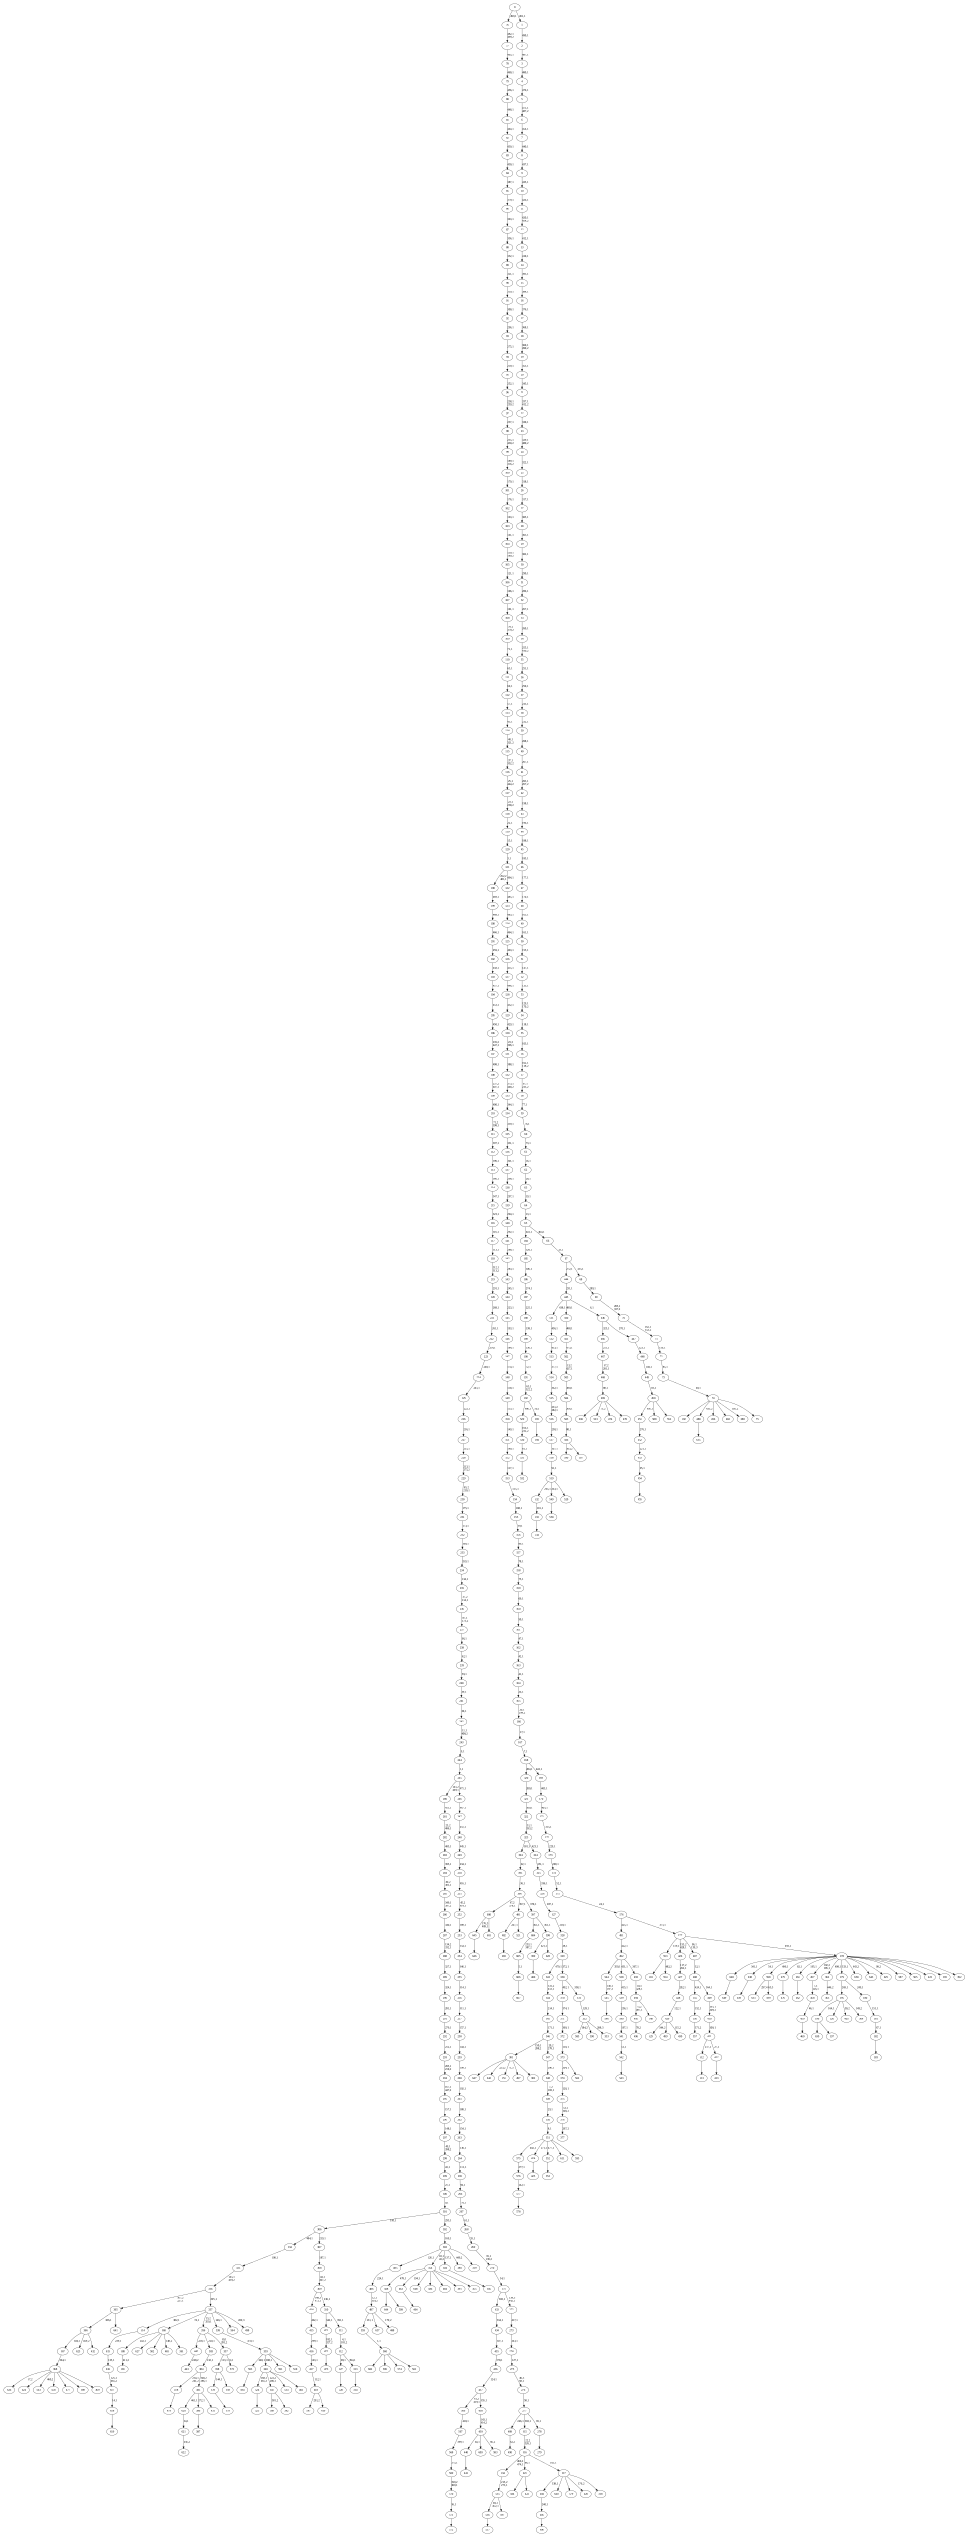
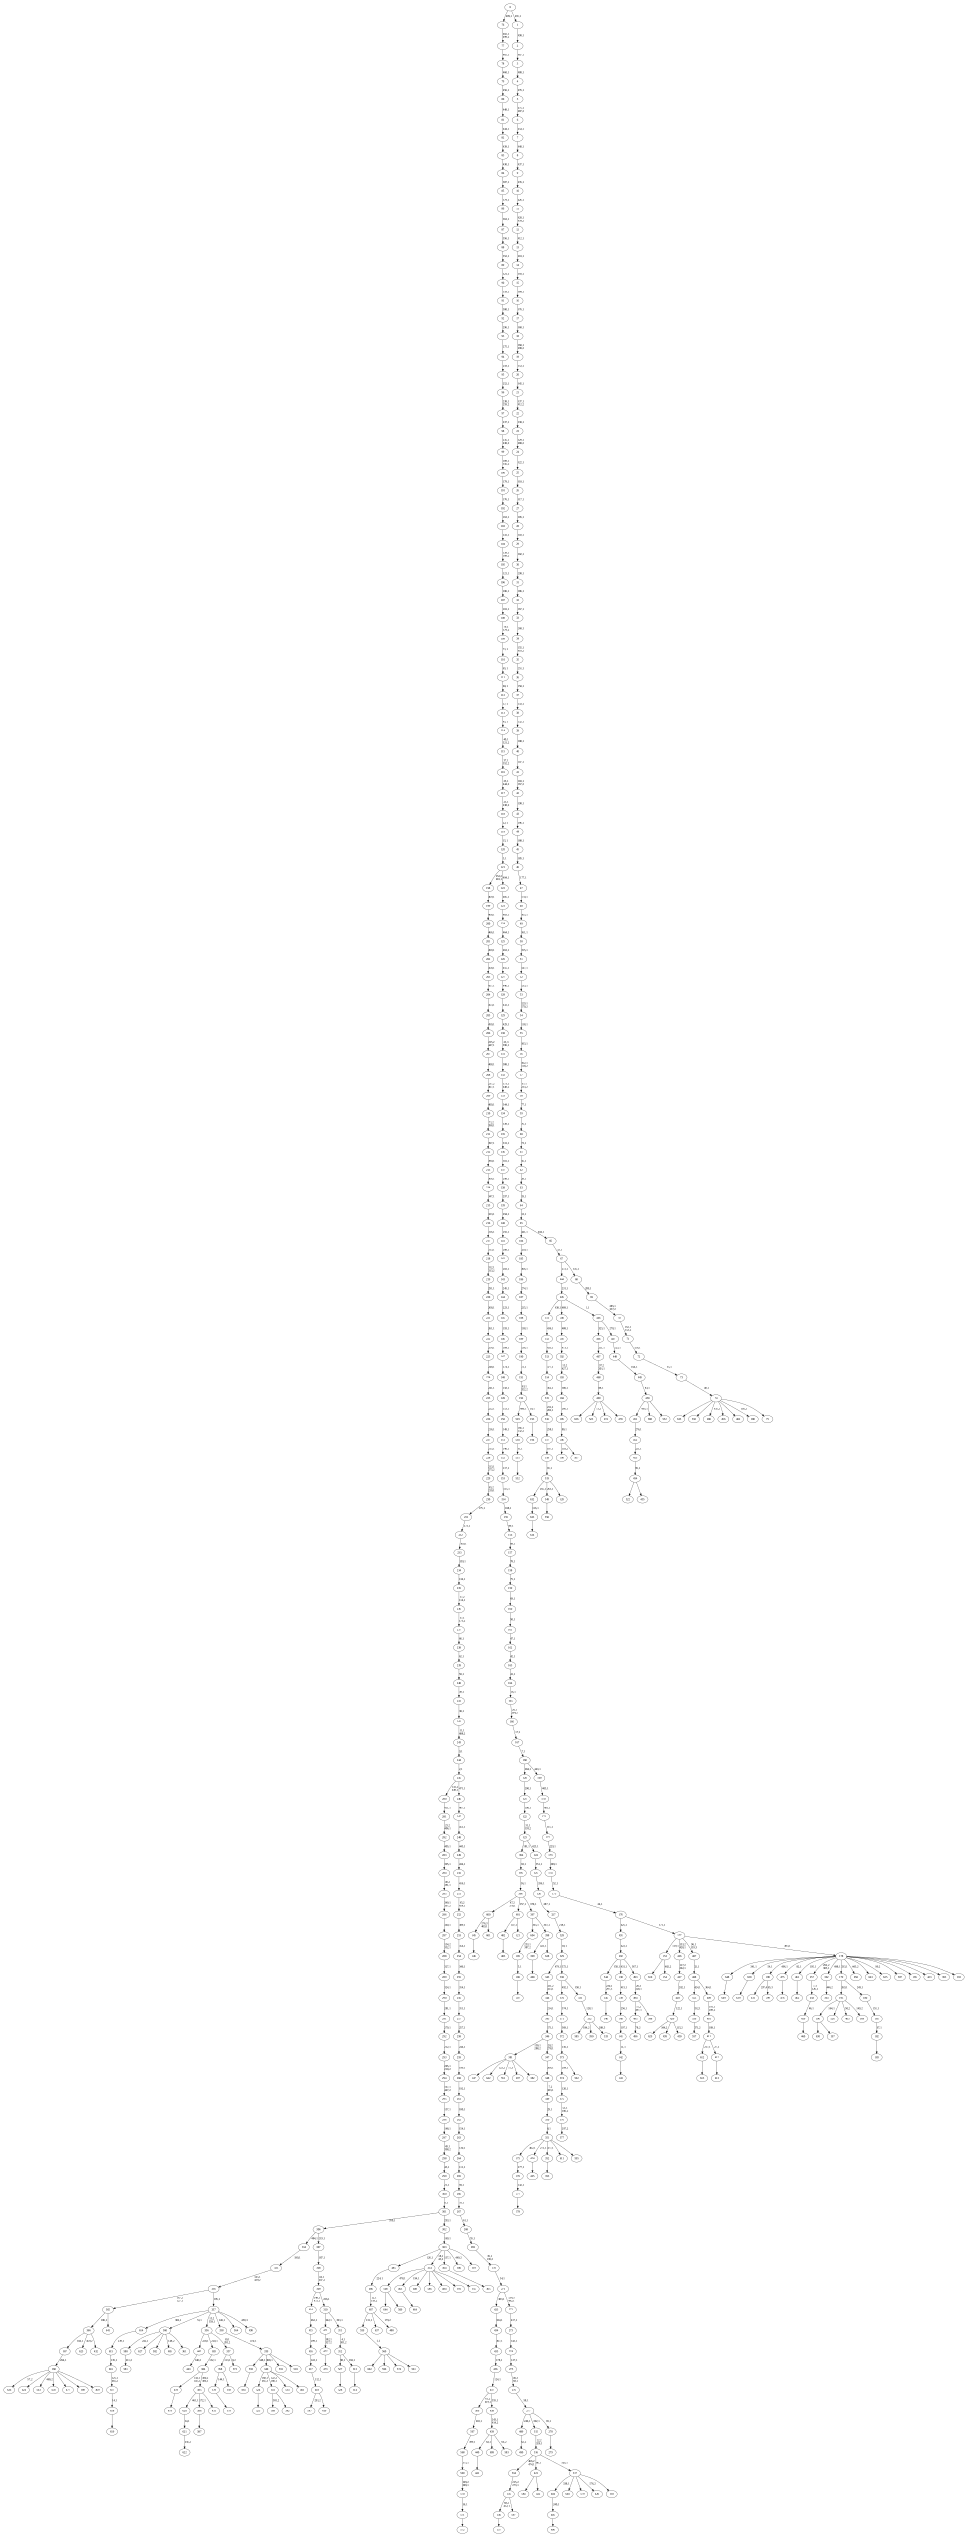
edge "480" -> "635": now "74" -> "635"
node "522": added
